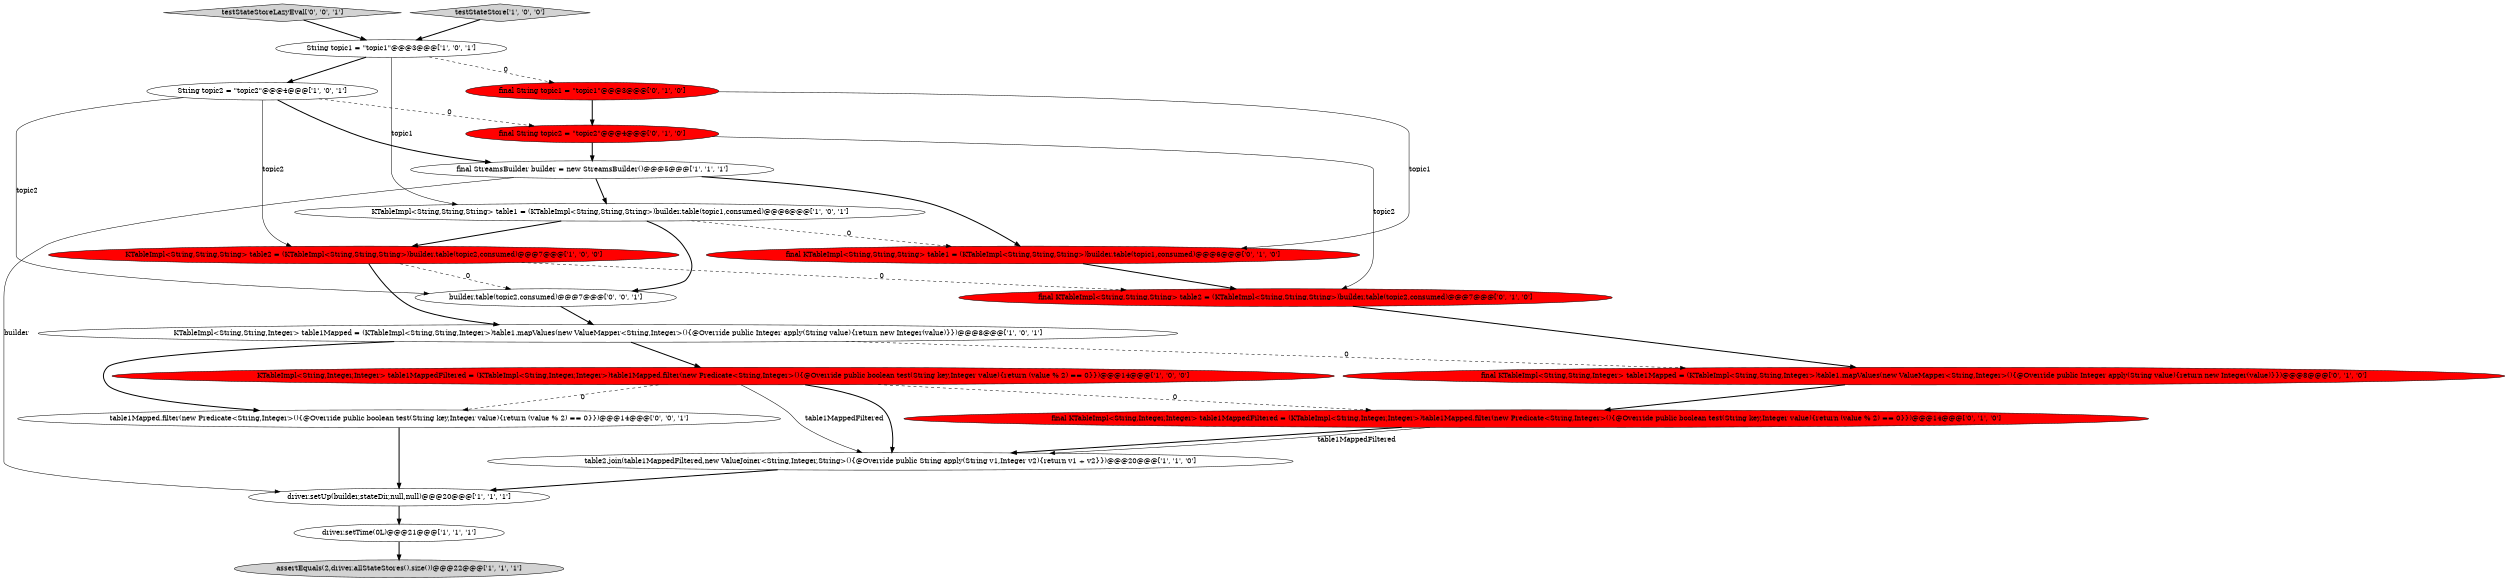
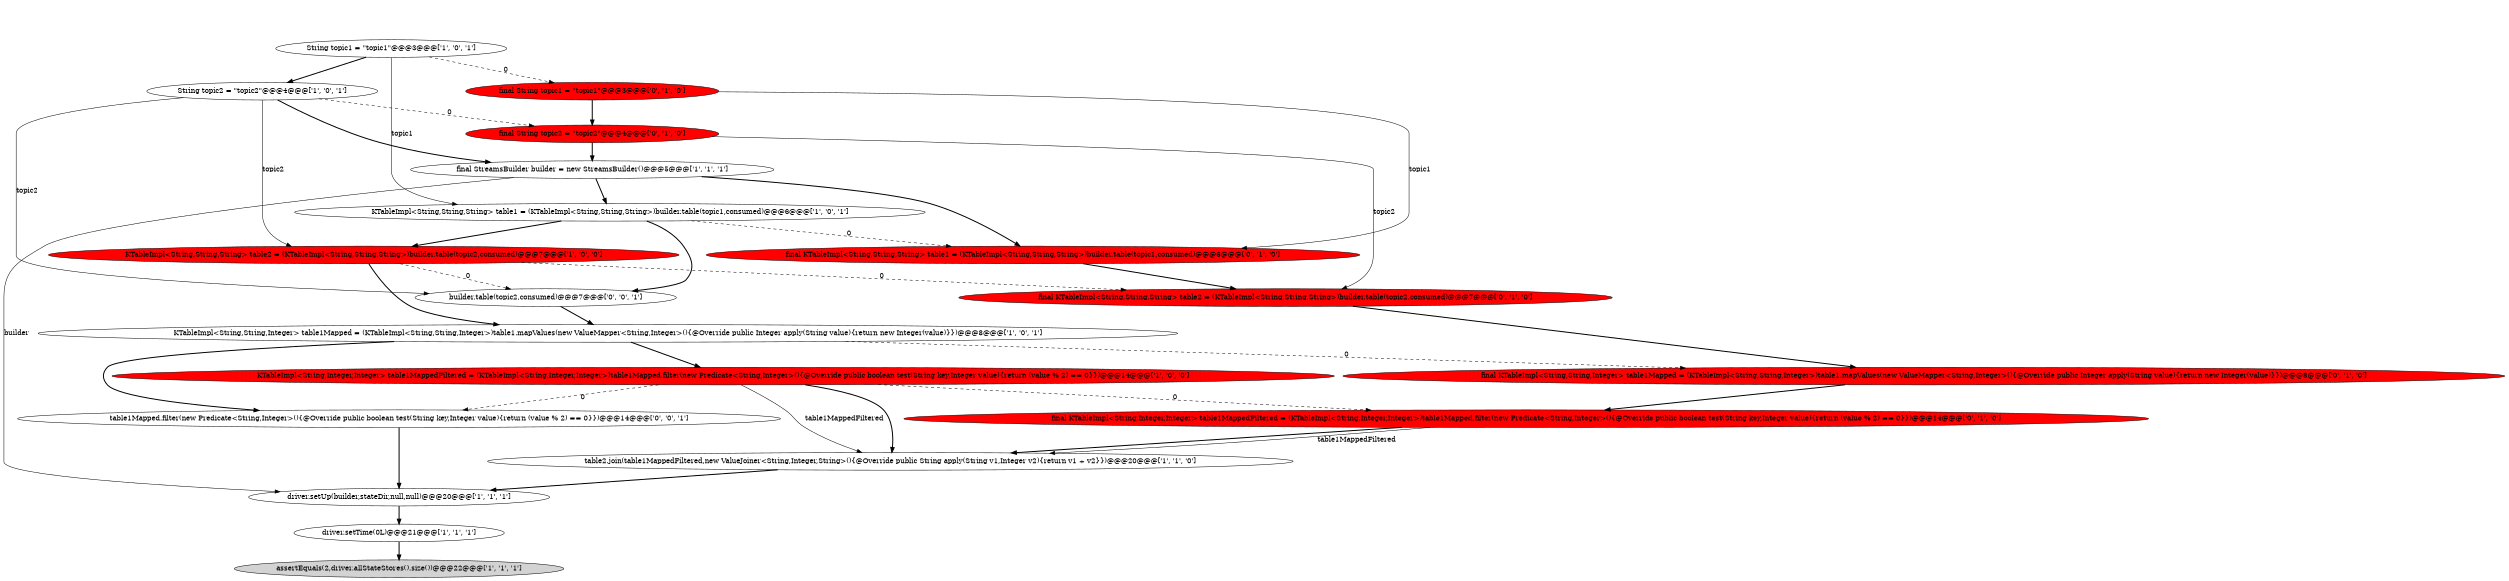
node "testStateStoreLazyEval['0', '0', '1']": removed
node "testStateStore['1', '0', '0']": removed
